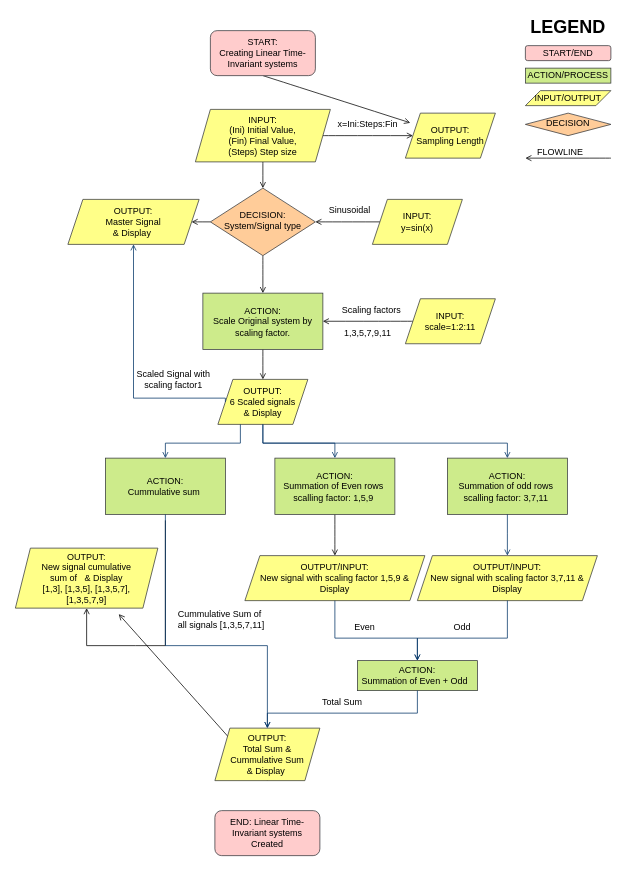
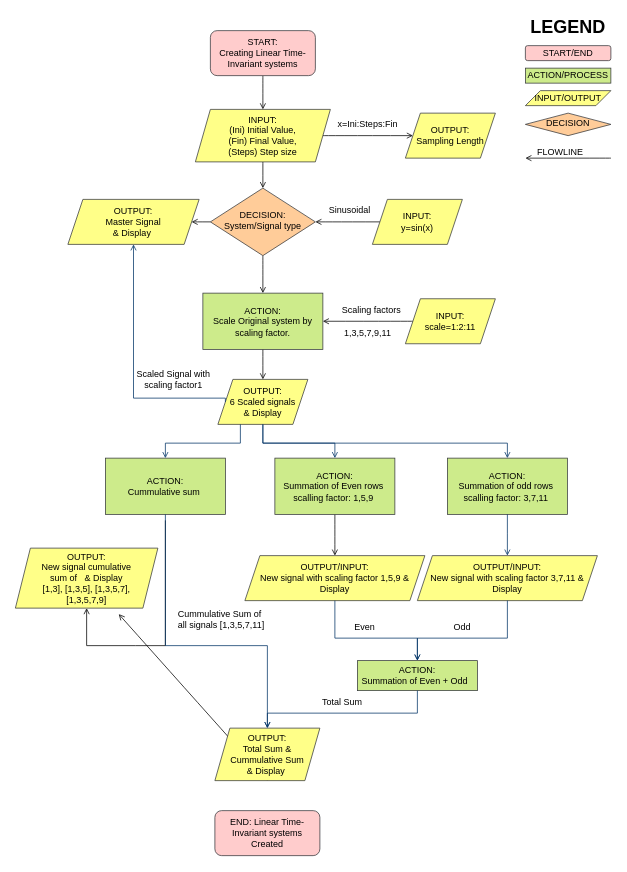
edge "START: Creating Linear Time-Invariant systems" -> "OUTPUT: Sampling Length": now "START: Creating Linear Time-Invariant systems" -> "INPUT: (Ini) Initial Value, (Fin) Final Value, (Steps) Step size"
